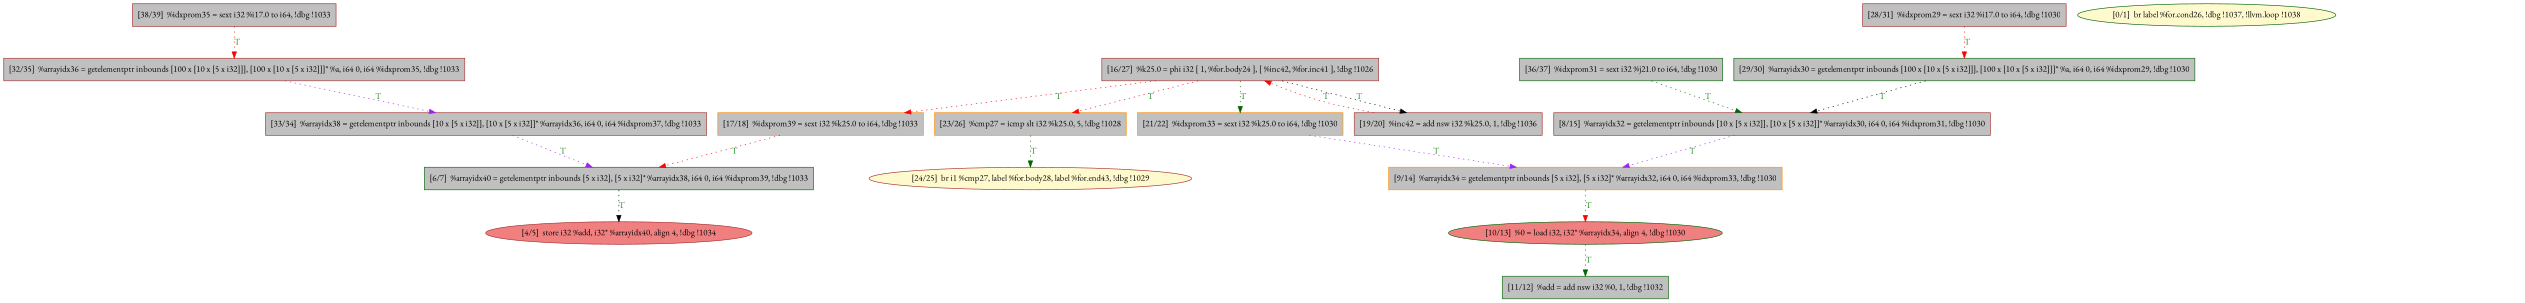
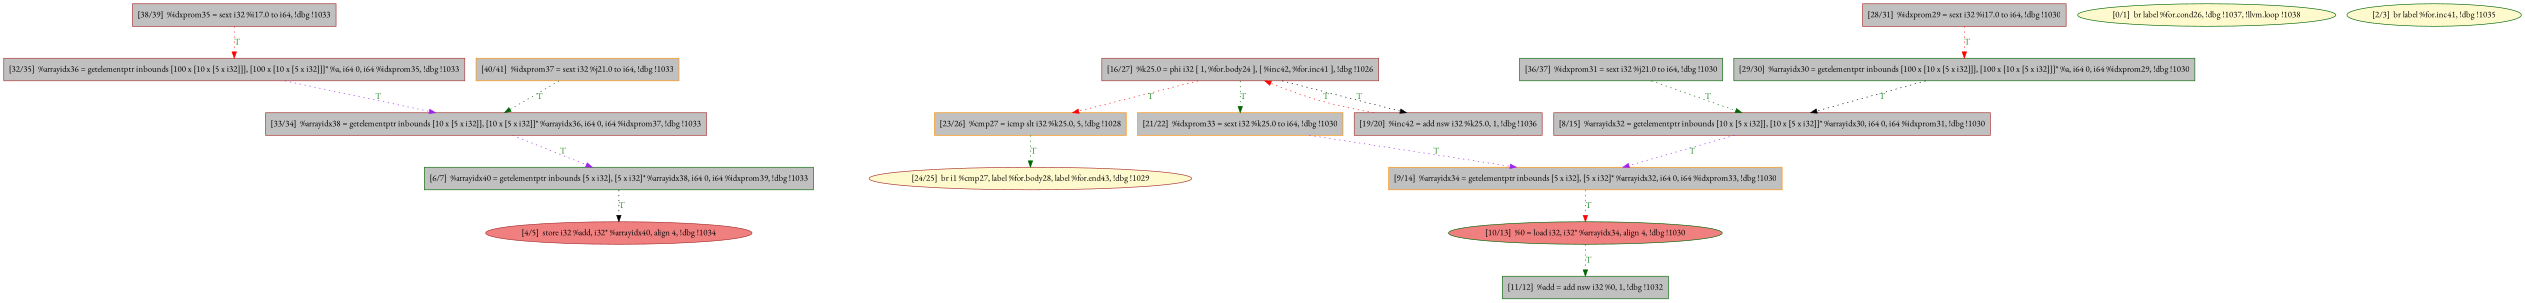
node "[2/3]  br label %for.inc41, !dbg !1035": added
node "[40/41]  %idxprom37 = sext i32 %j21.0 to i64, !dbg !1033": added
node "[17/18]  %idxprom39 = sext i32 %k25.0 to i64, !dbg !1033": removed
